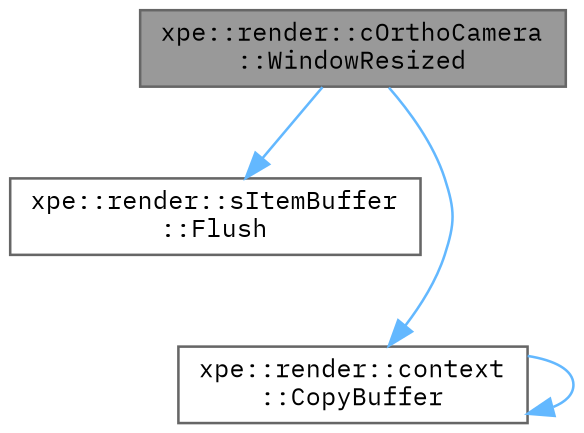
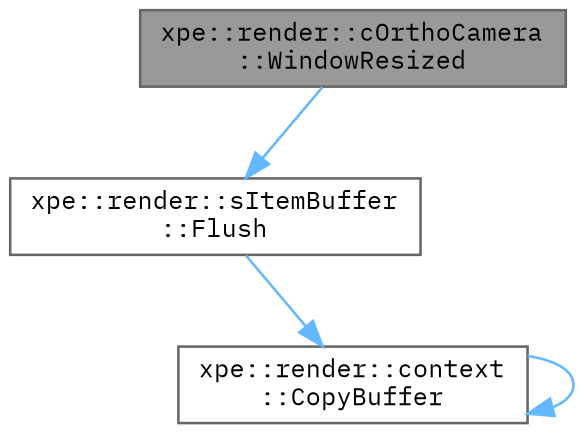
edge "xpe::render::cOrthoCamera ::WindowResized" -> "xpe::render::context ::CopyBuffer": now "xpe::render::sItemBuffer ::Flush" -> "xpe::render::context ::CopyBuffer"
